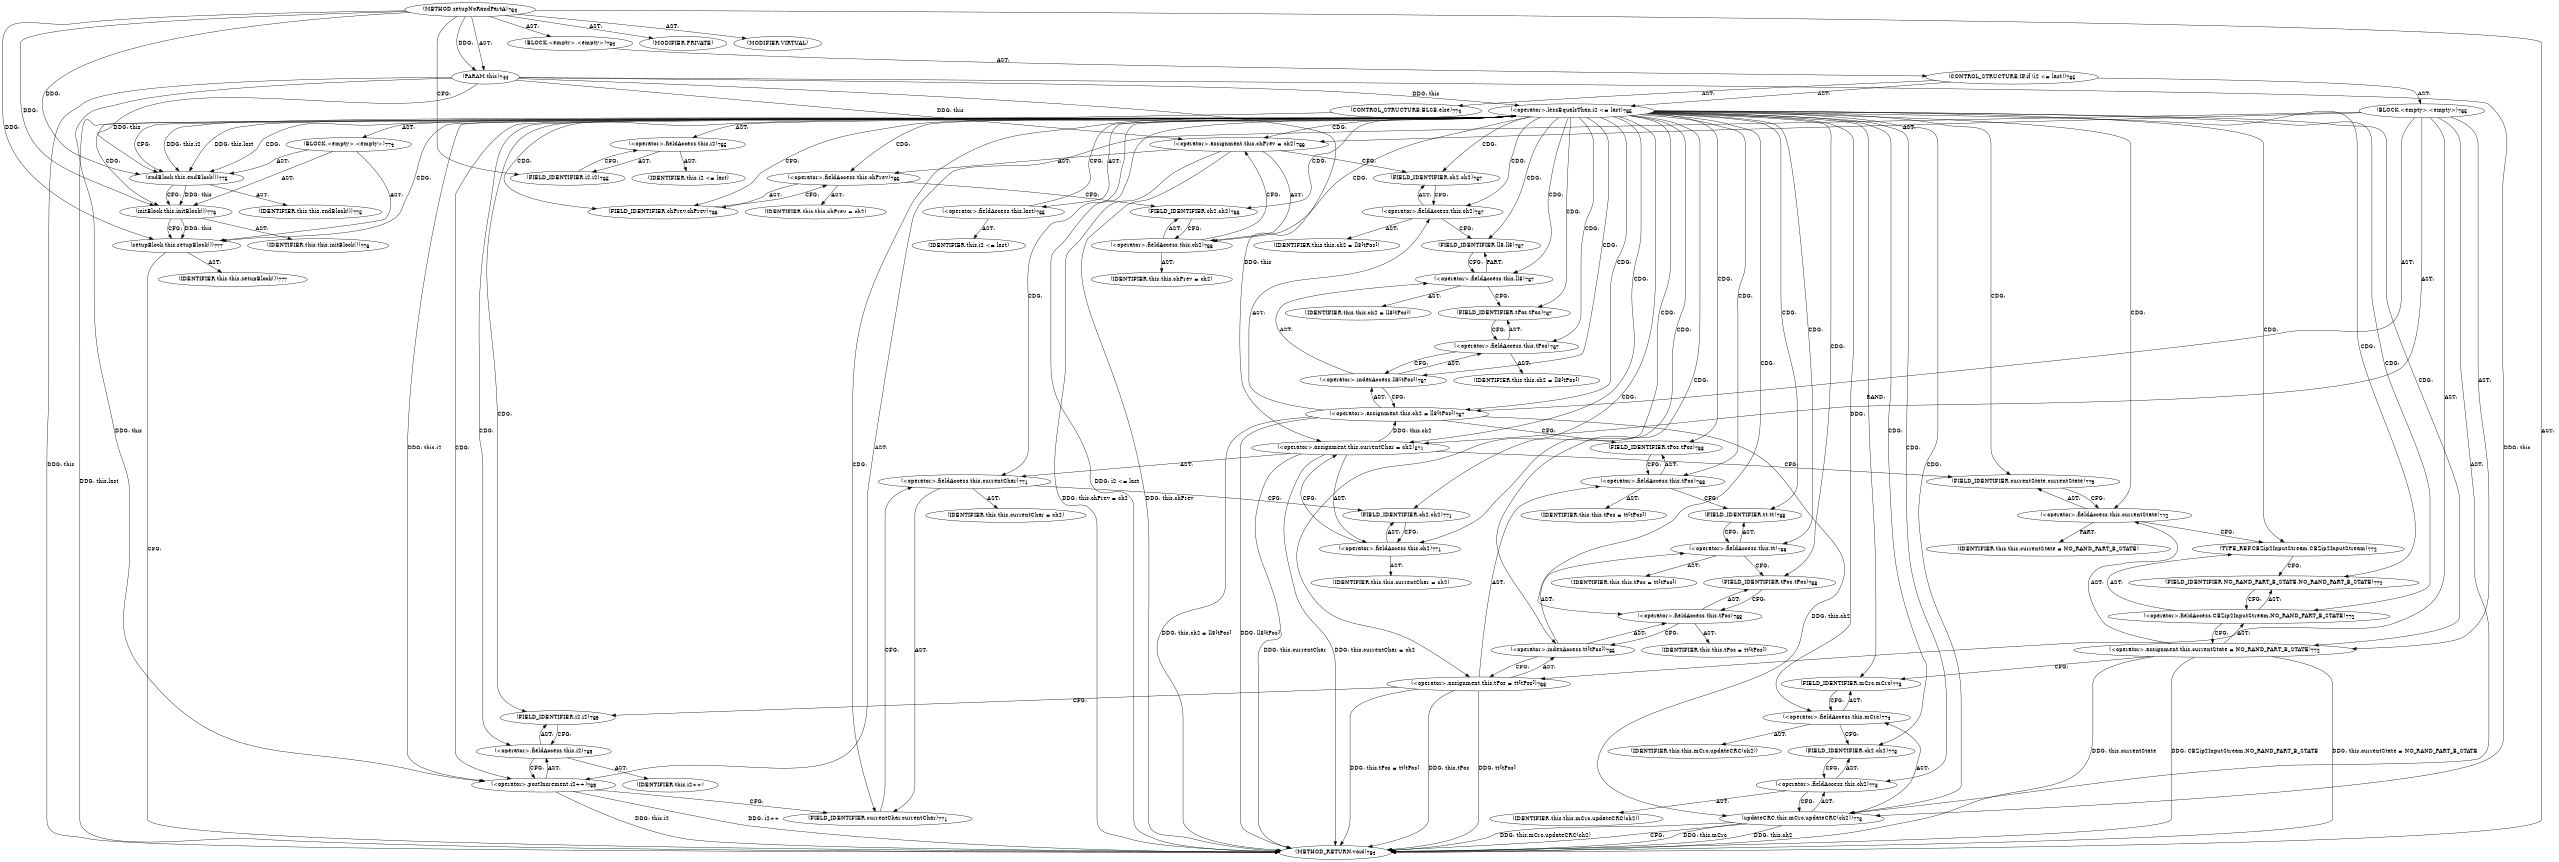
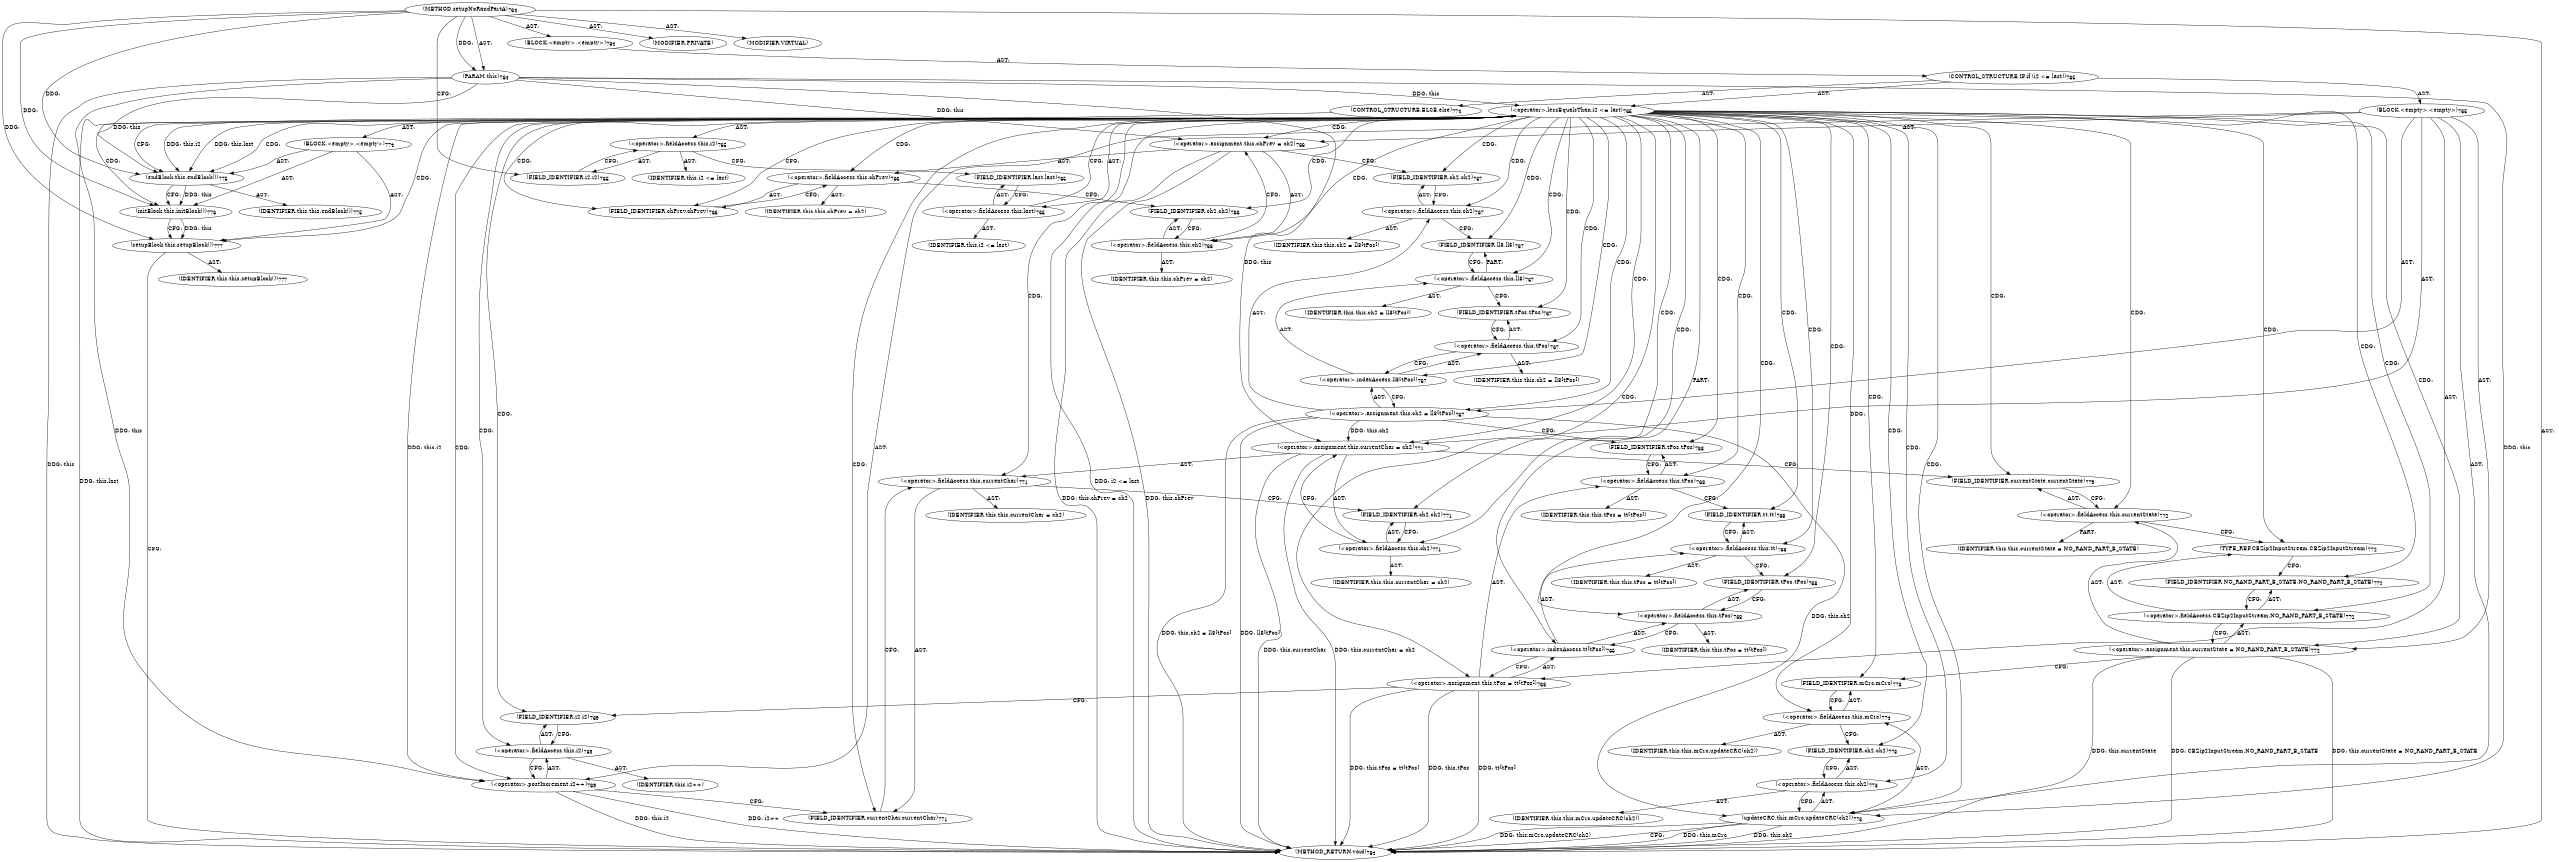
node "(PARAM,this)": text "744" -> "764"
node "(FIELD_IDENTIFIER,last,last)": added
node "(IDENTIFIER,this,this.initBlock())": removed
edge "(<operator>.lessEqualsThan,i2 <= last)" -> "(<operator>.indexAccess,tt[tPos])": label "CDG: " -> "PART: "
edge "(<operator>.lessEqualsThan,i2 <= last)" -> "(FIELD_IDENTIFIER,mCrc,mCrc)": label "RAND: " -> "CDG: "
edge "(<operator>.assignment,this.currentChar = ch2)" -> "(<operator>.assignment,this.ch2 = ll8[tPos])": reversed
node "(<operator>.assignment,this.currentChar = ch2)": text "571" -> "771"
